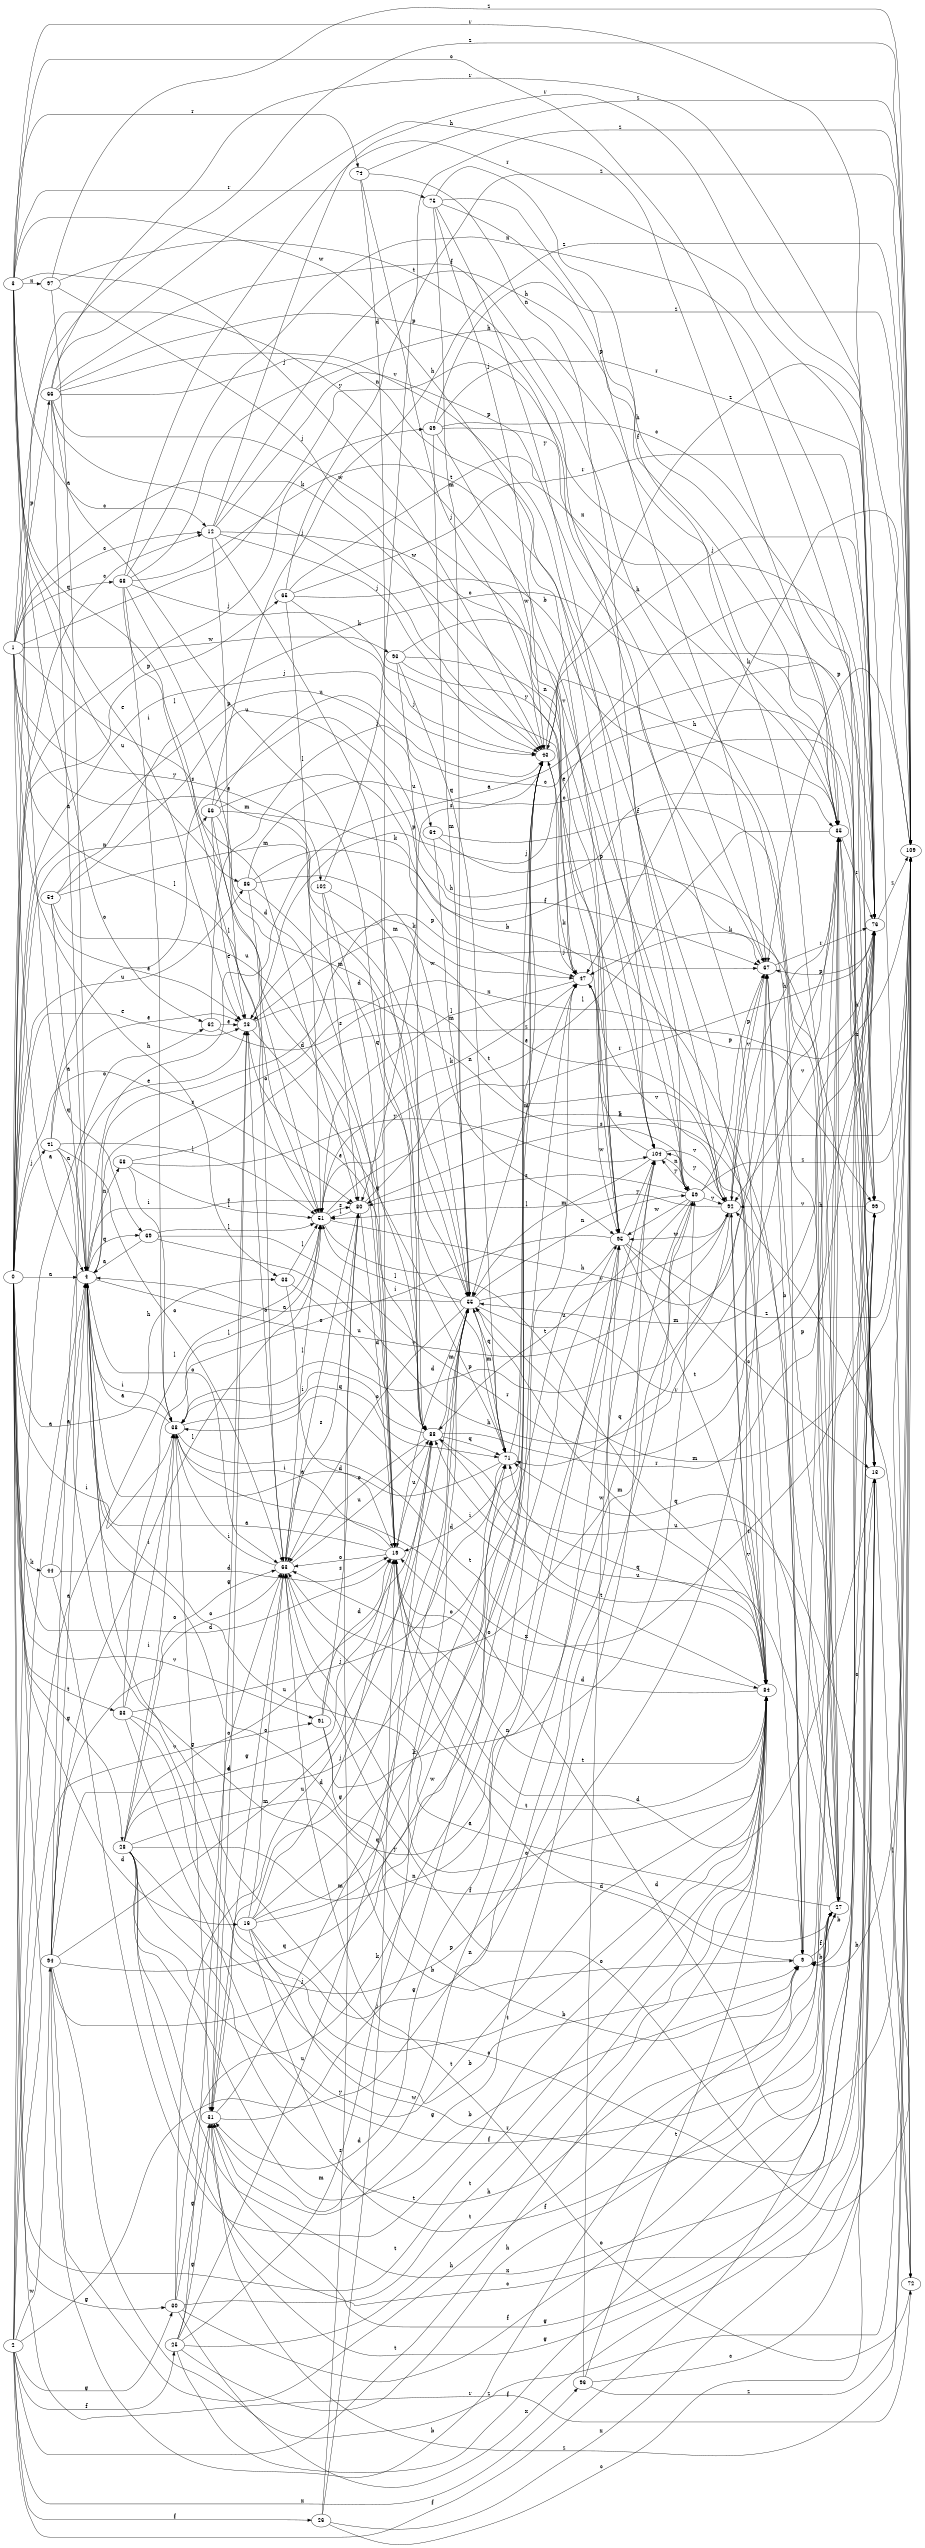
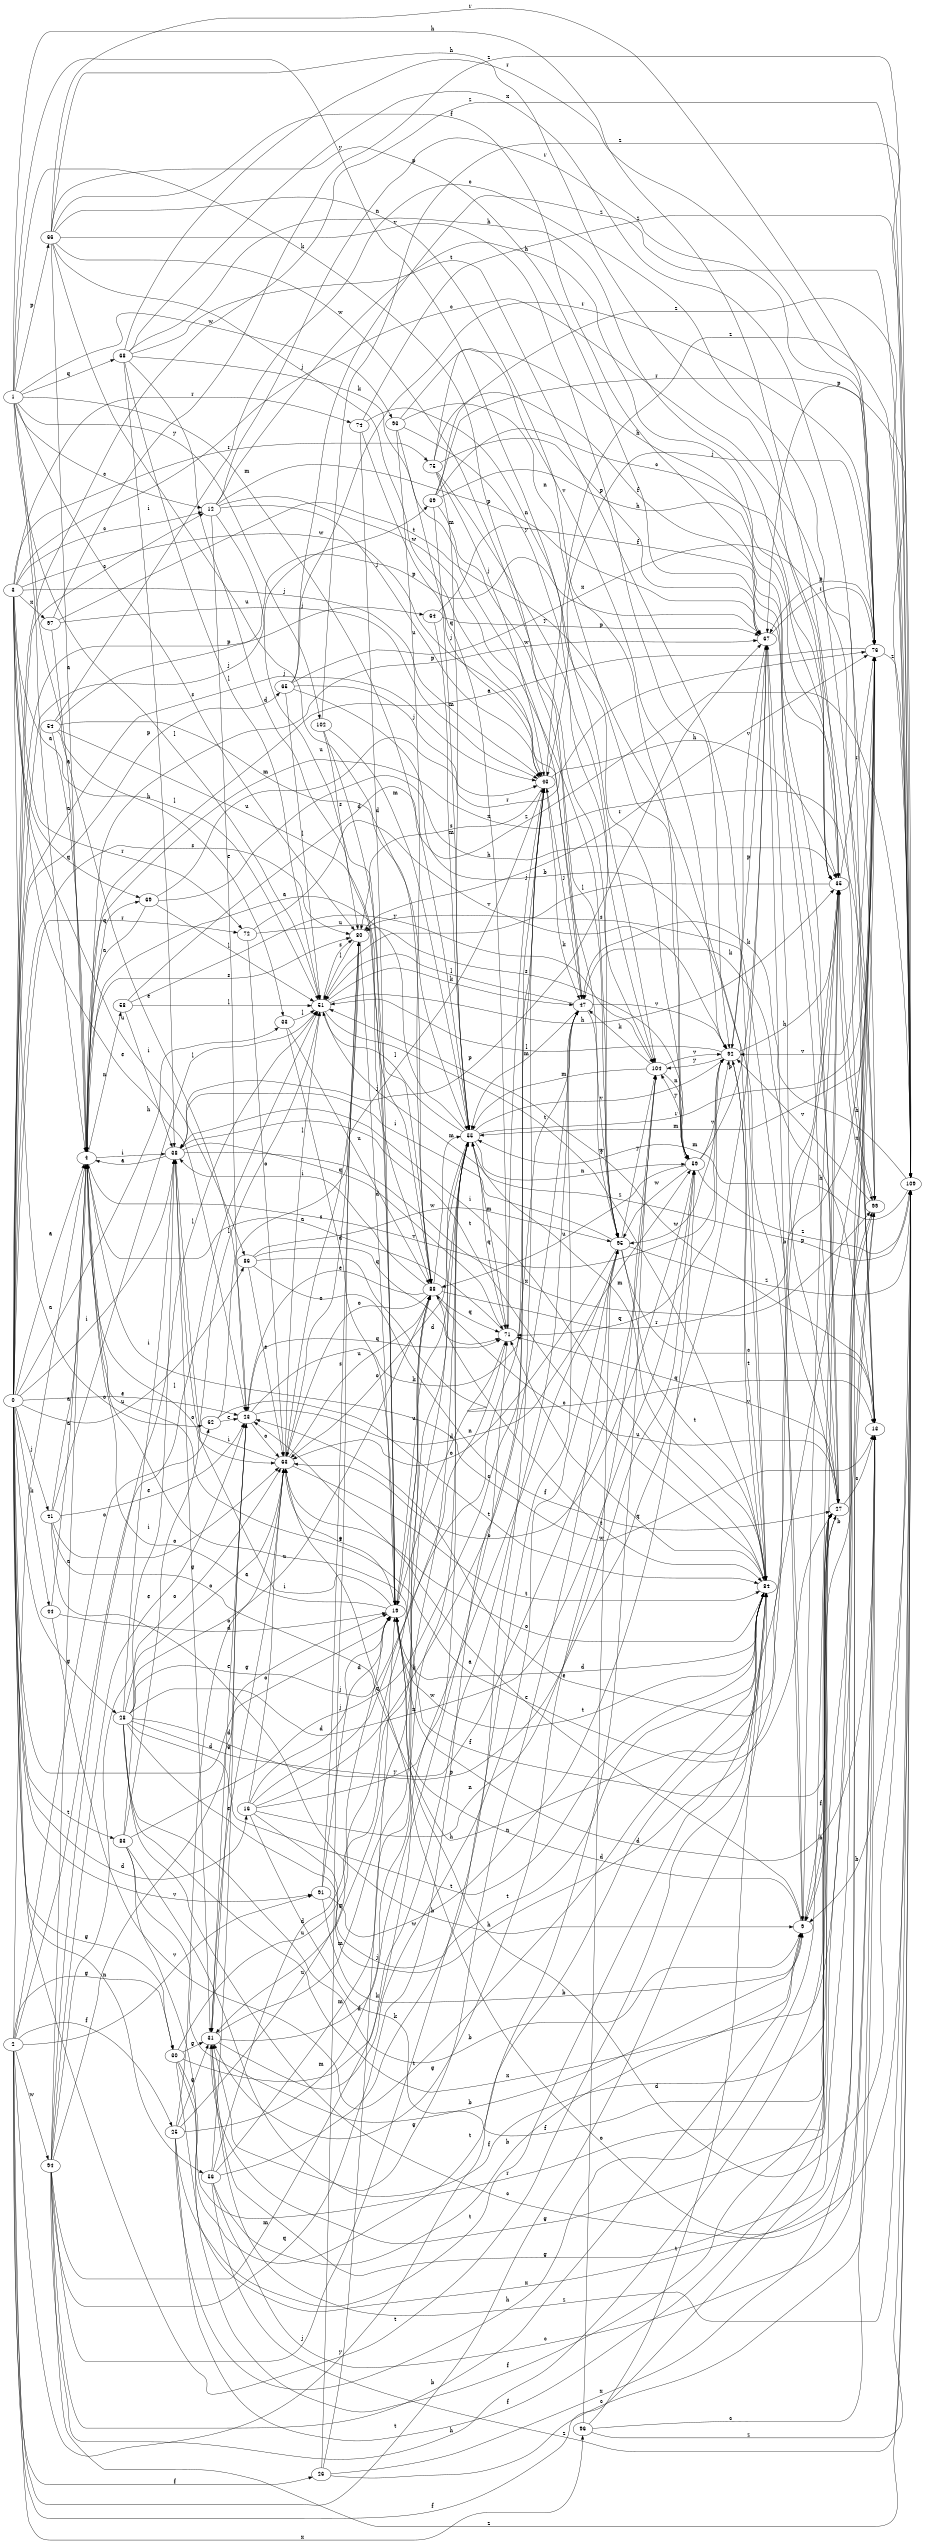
edge "86" -> "63": label "o" -> "e"
edge "13" -> "72": now "13" -> "51"
